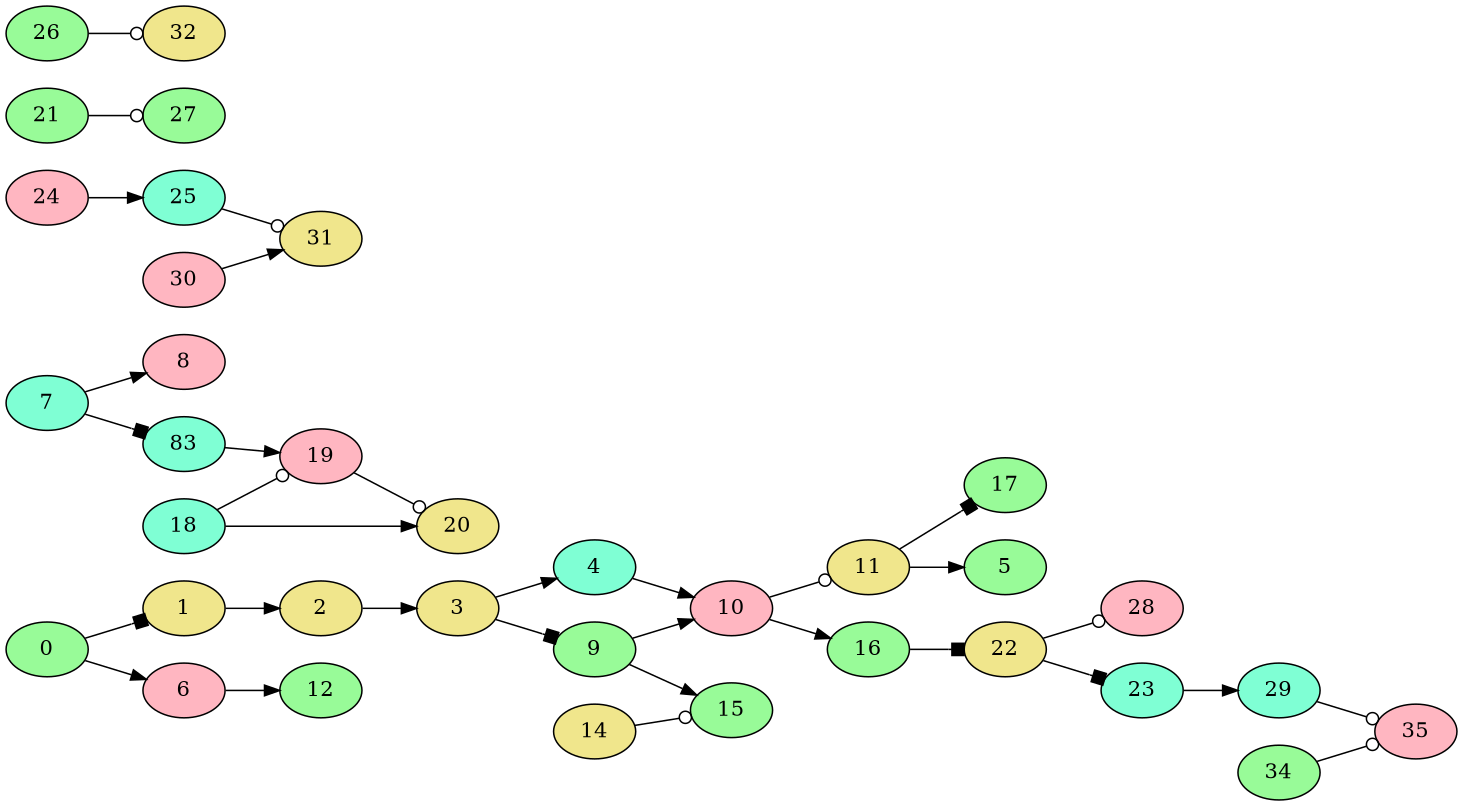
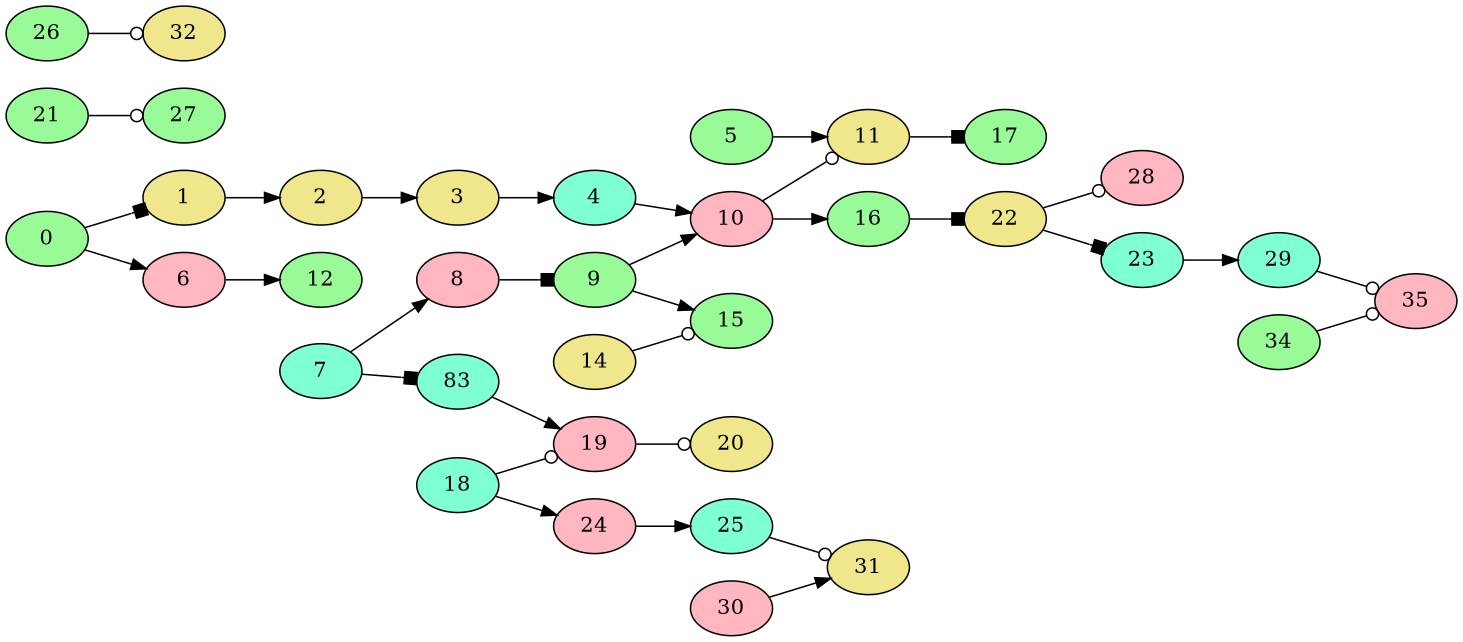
edge "18" -> "20": now "18" -> "24"
edge "11" -> "5": reversed
edge "3" -> "9": now "8" -> "9"
